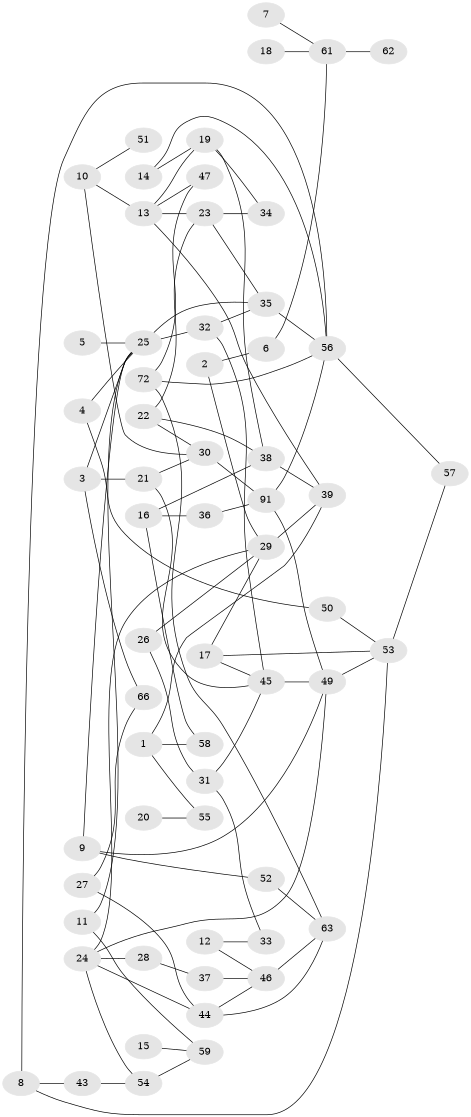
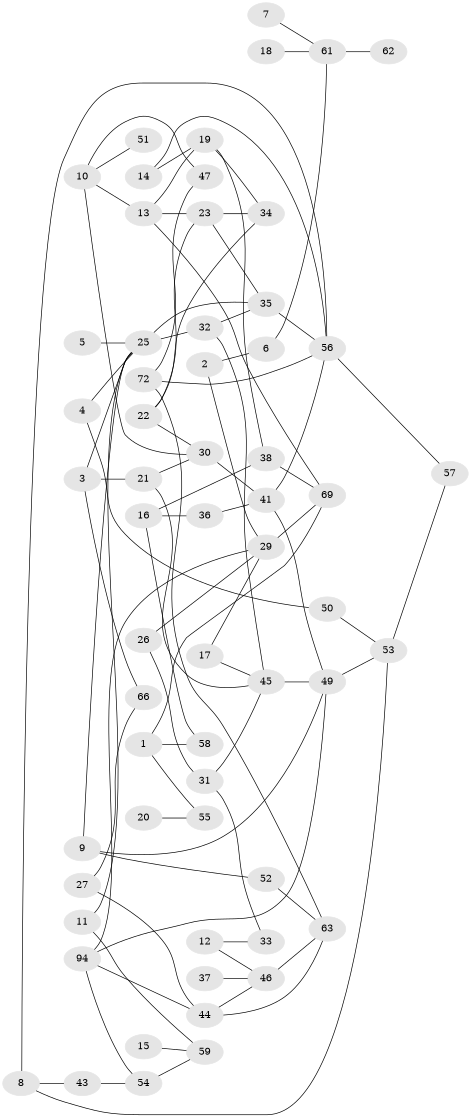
edge "47" -- "13": now "47" -- "10"
edge "22" -- "38": now "22" -- "34"
node "39": label "39" -> "69"
node "91": label "91" -> "41"
edge "53" -- "17": removed
node "28": removed
node "24": label "24" -> "94"
